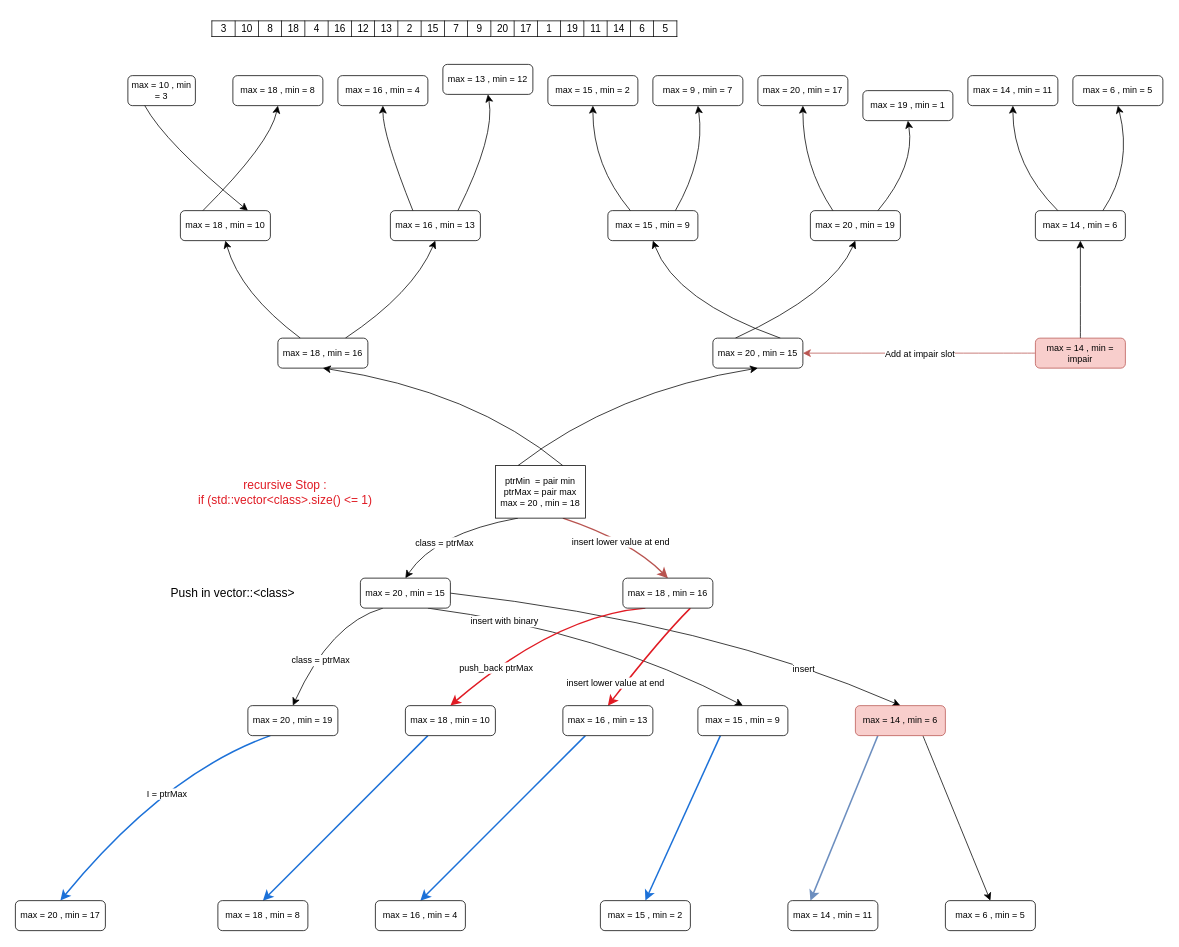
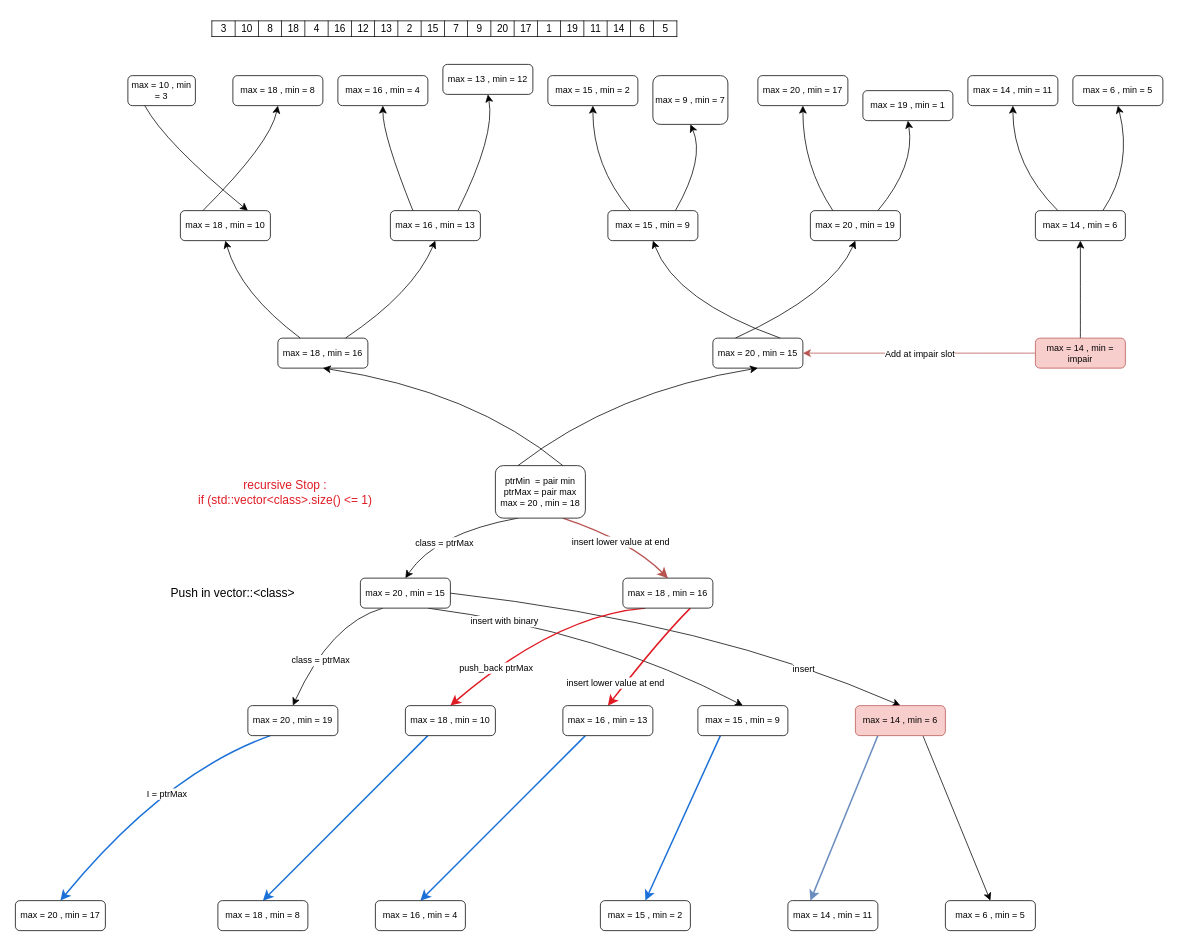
node "max = 9 , min = 7": size 90x30 -> 75x49
node "ptrMin = pair min ptrMax = pair max max = 20 , min = 18": shape rectangle -> rounded rectangle
